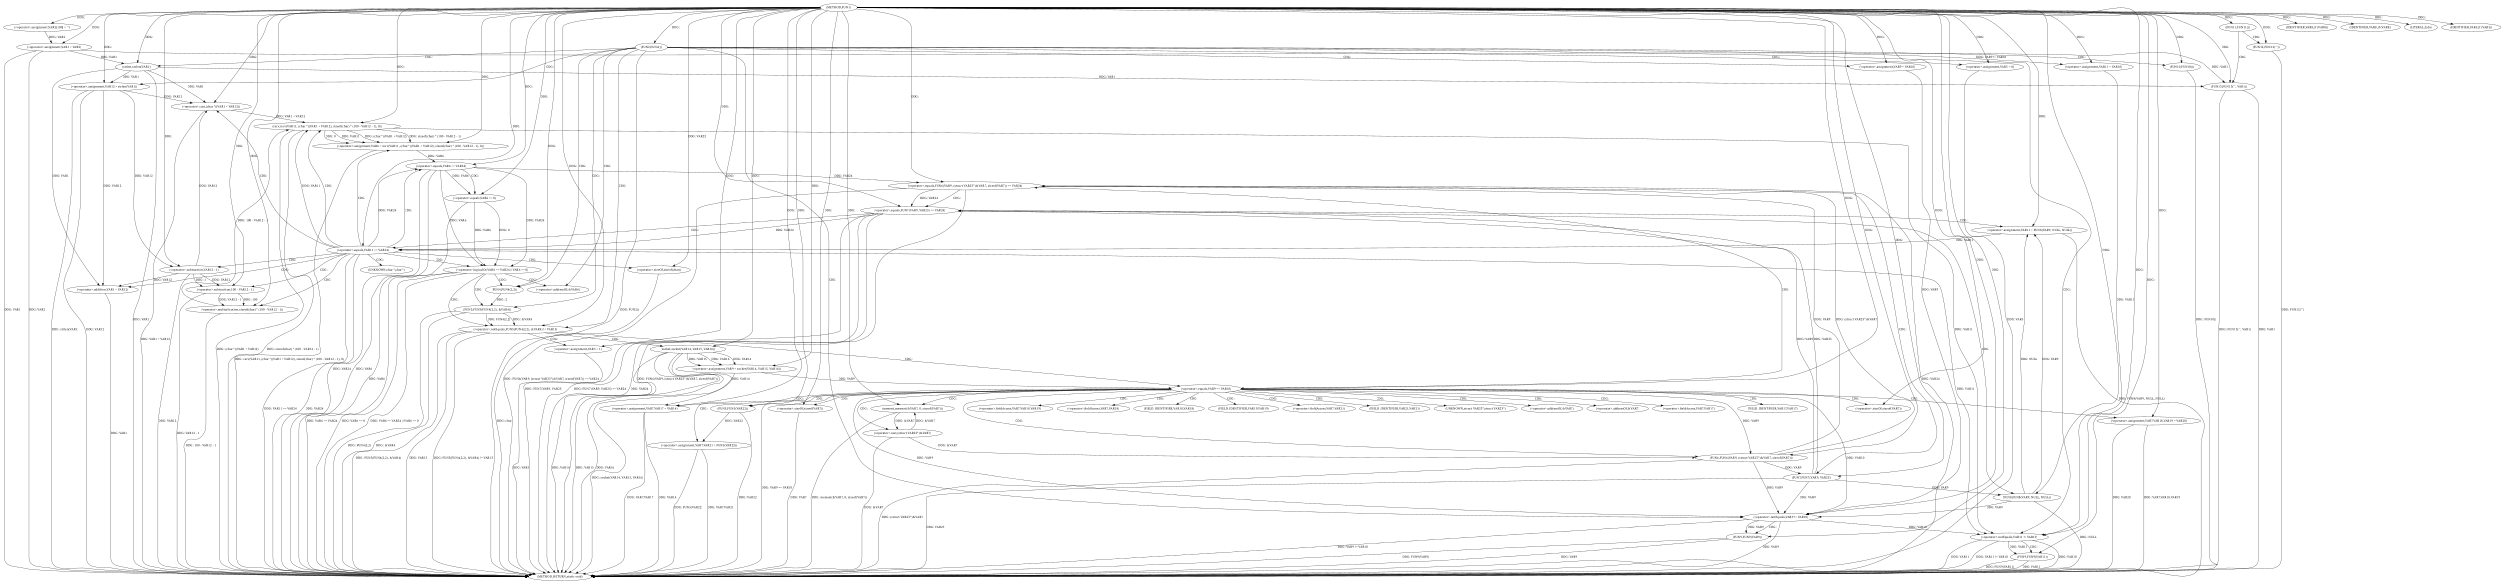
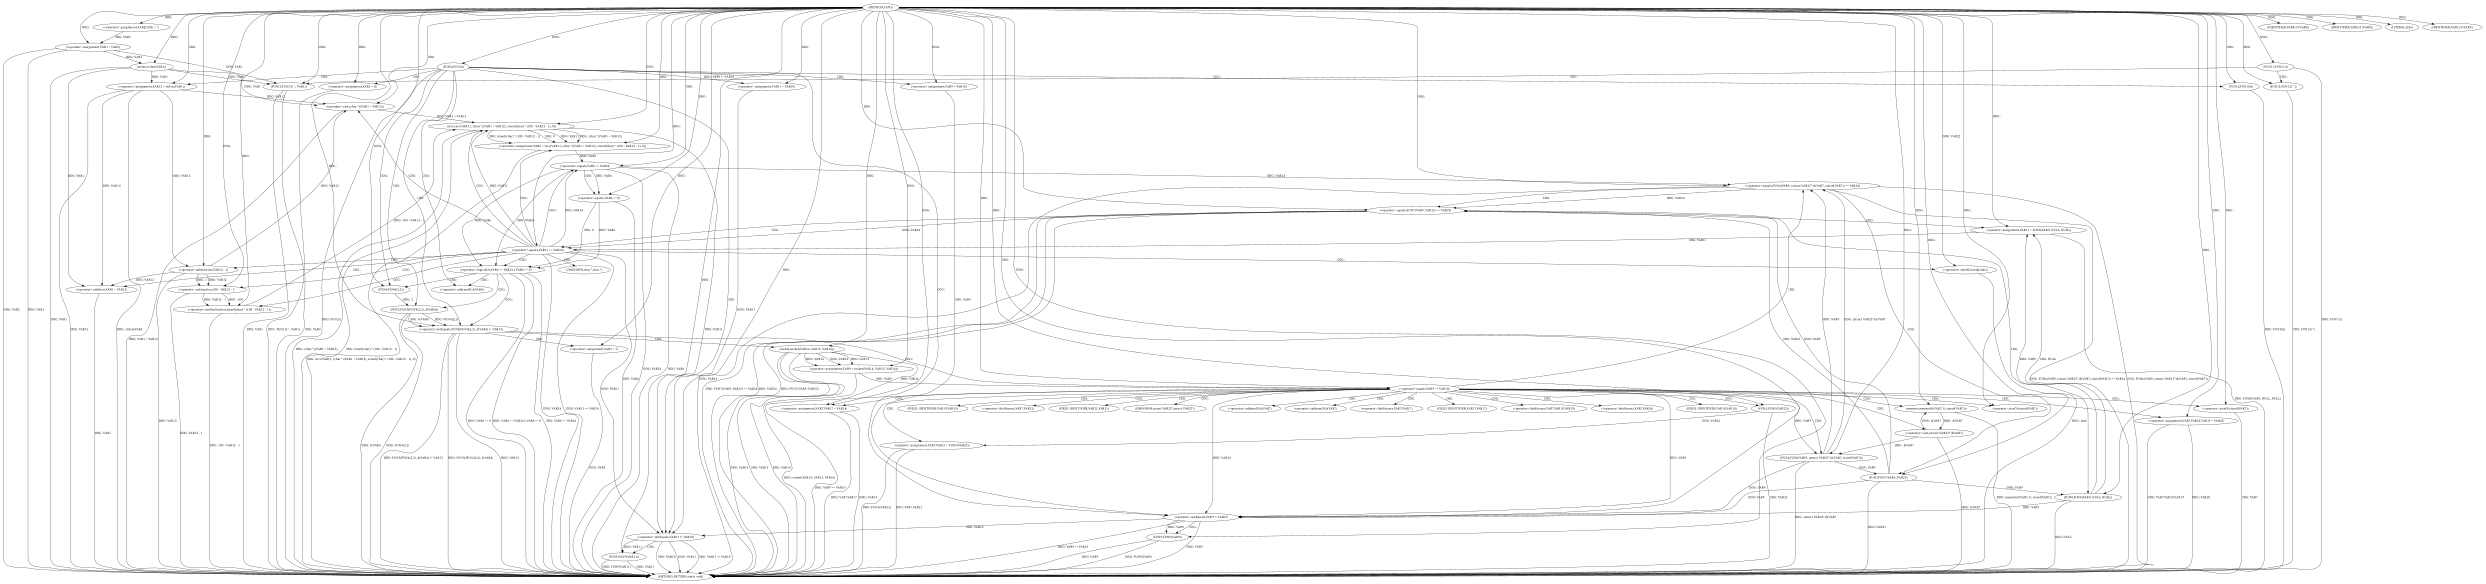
edge "(FUN2,FUN2())" -> "(strlen,strlen(VAR1))": removed, label "CDG:"
edge "(FUN11,FUN11())" -> "(METHOD_RETURN,static void)": added, label "DDG: FUN11()"
